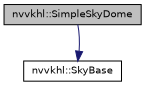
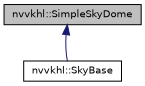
edge "nvvkhl::SimpleSkyDome" -> "nvvkhl::SkyBase": reversed
